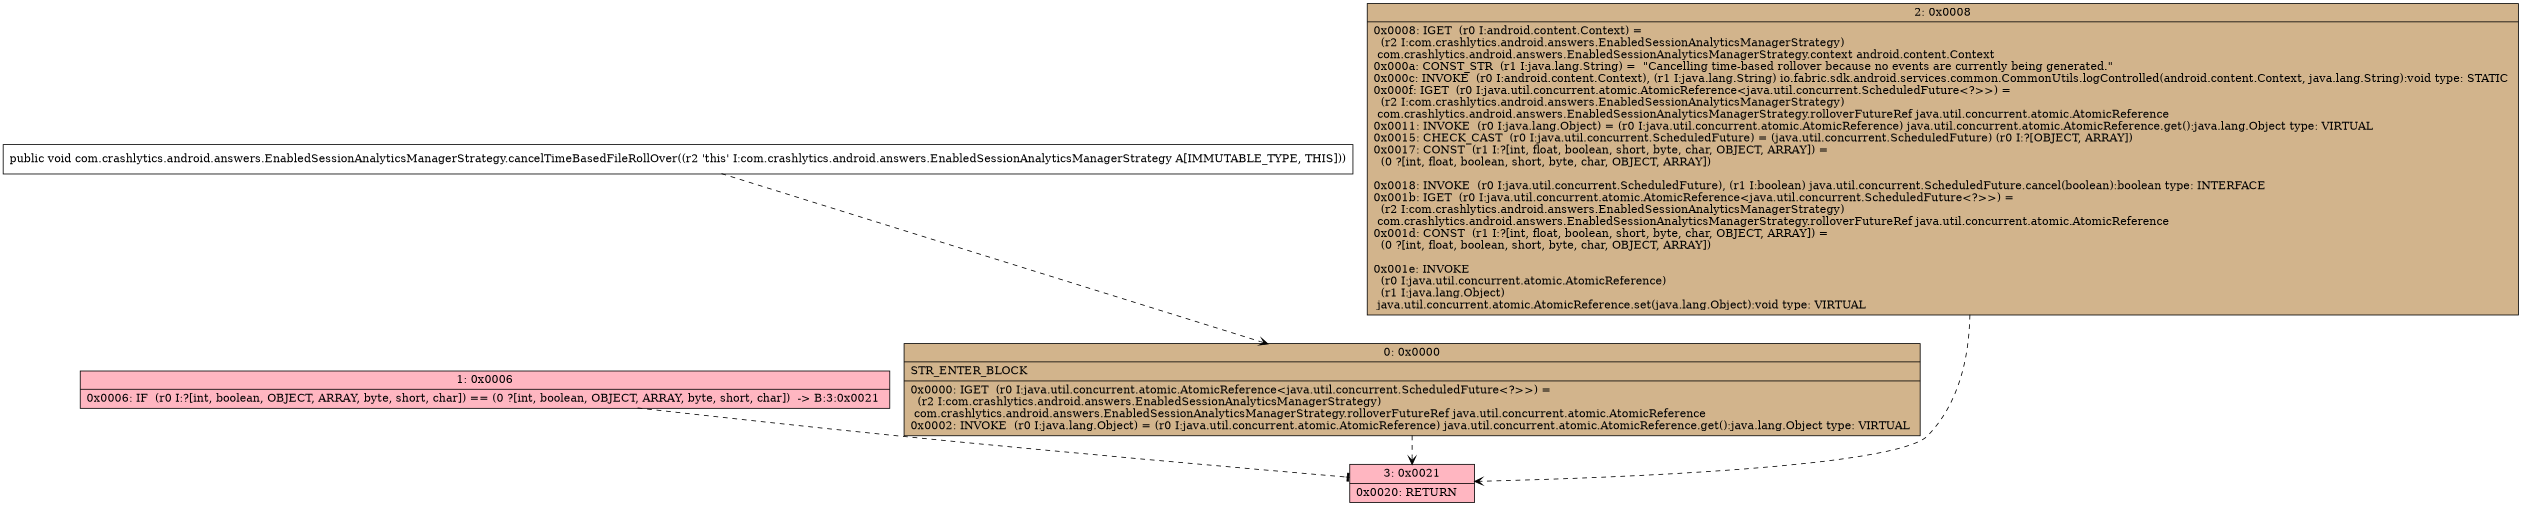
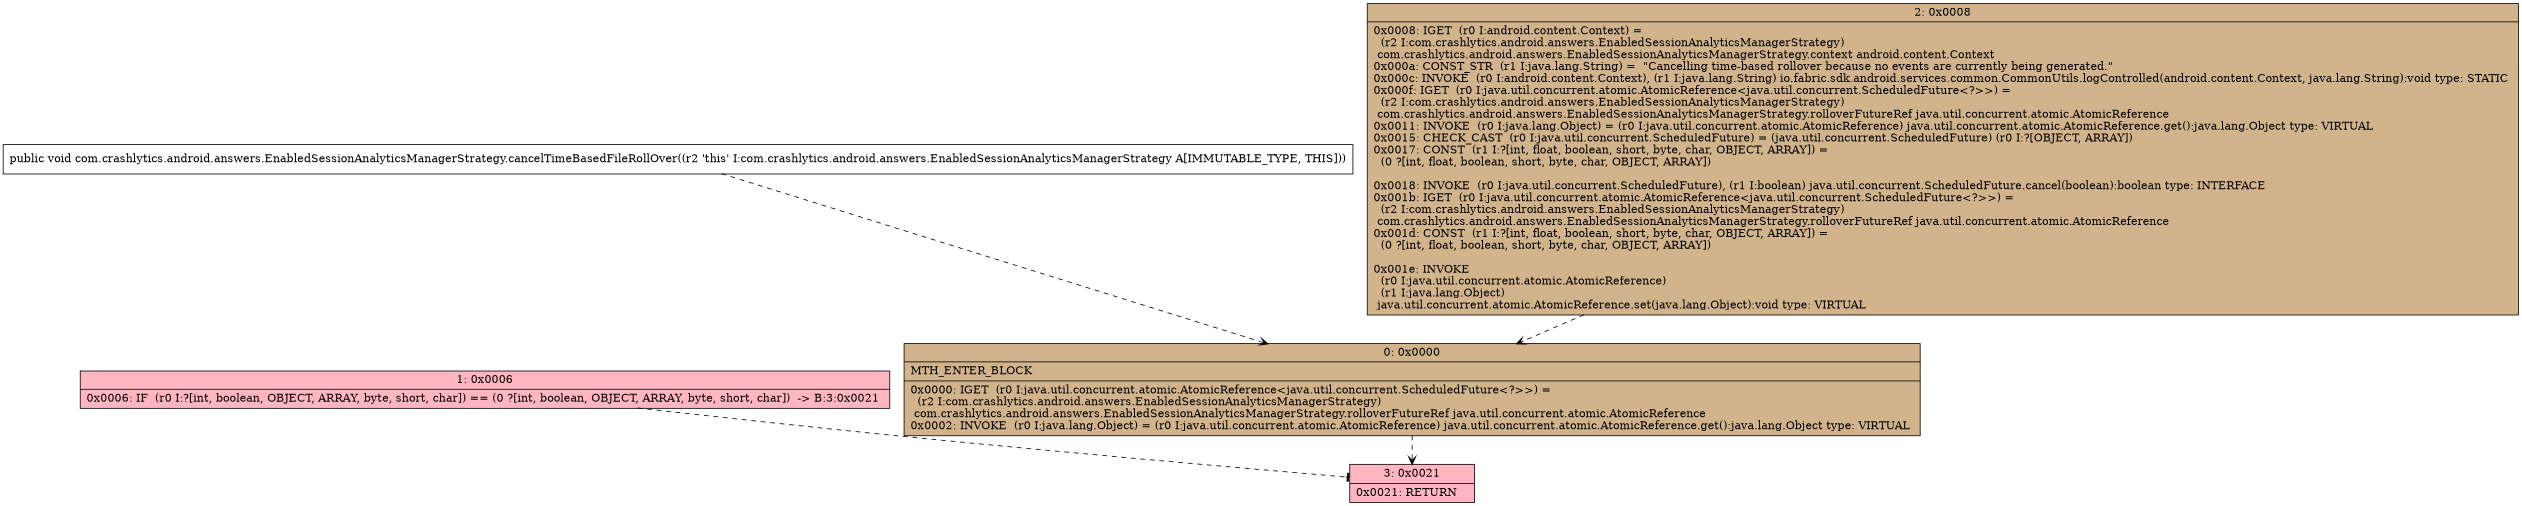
node "0: 0x0000": text "STR_ENTER_BLOCK" -> "MTH_ENTER_BLOCK"
edge "2: 0x0008" -> "3: 0x0021": now "2: 0x0008" -> "0: 0x0000"
node "3: 0x0021": text "0x0020: RETURN" -> "0x0021: RETURN"
